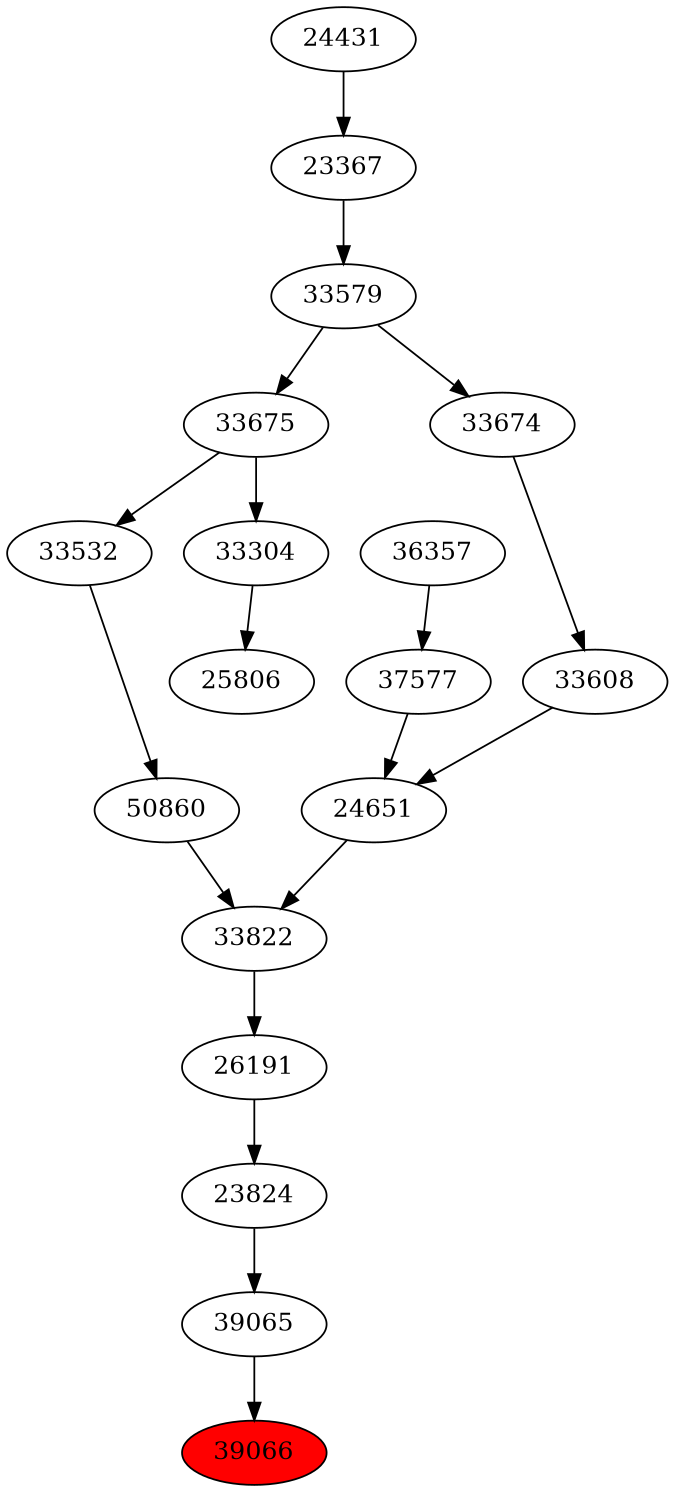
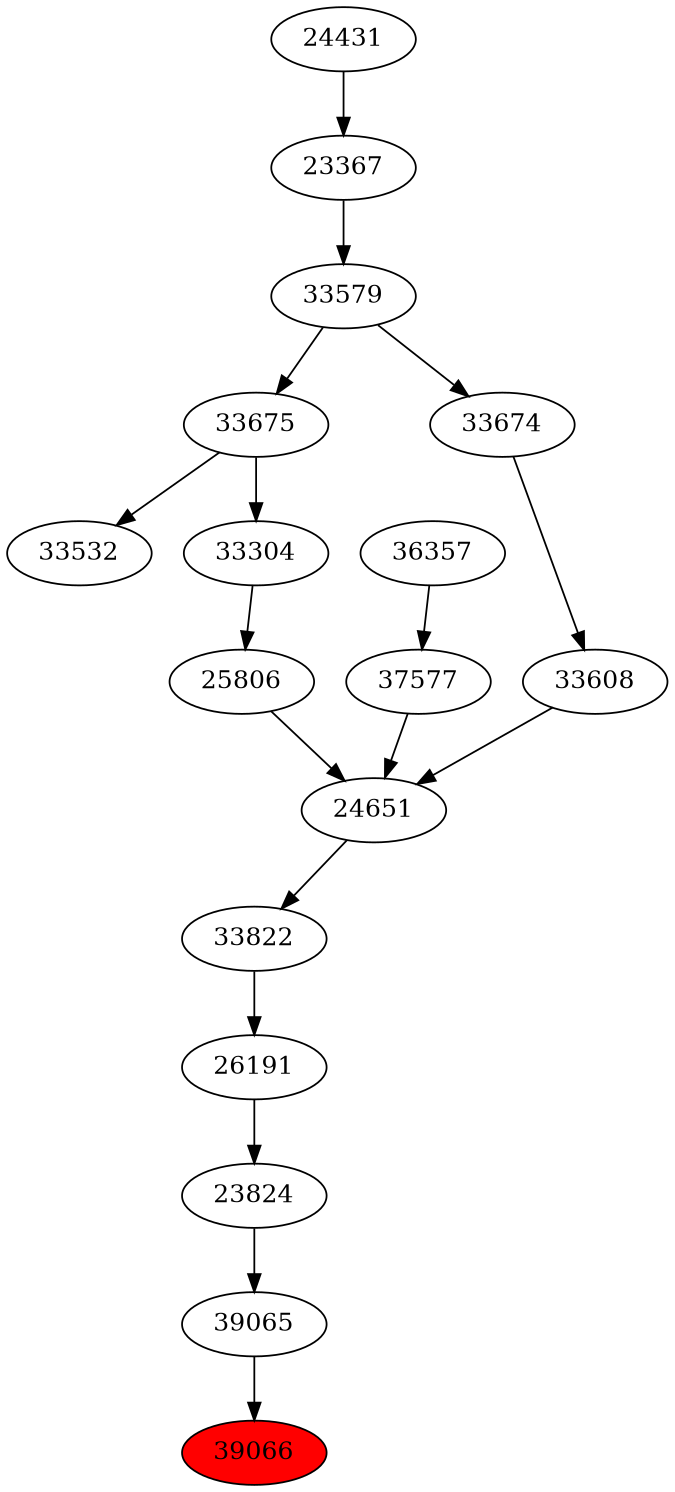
edge "25806" -> "24651": added
node "50860": removed
